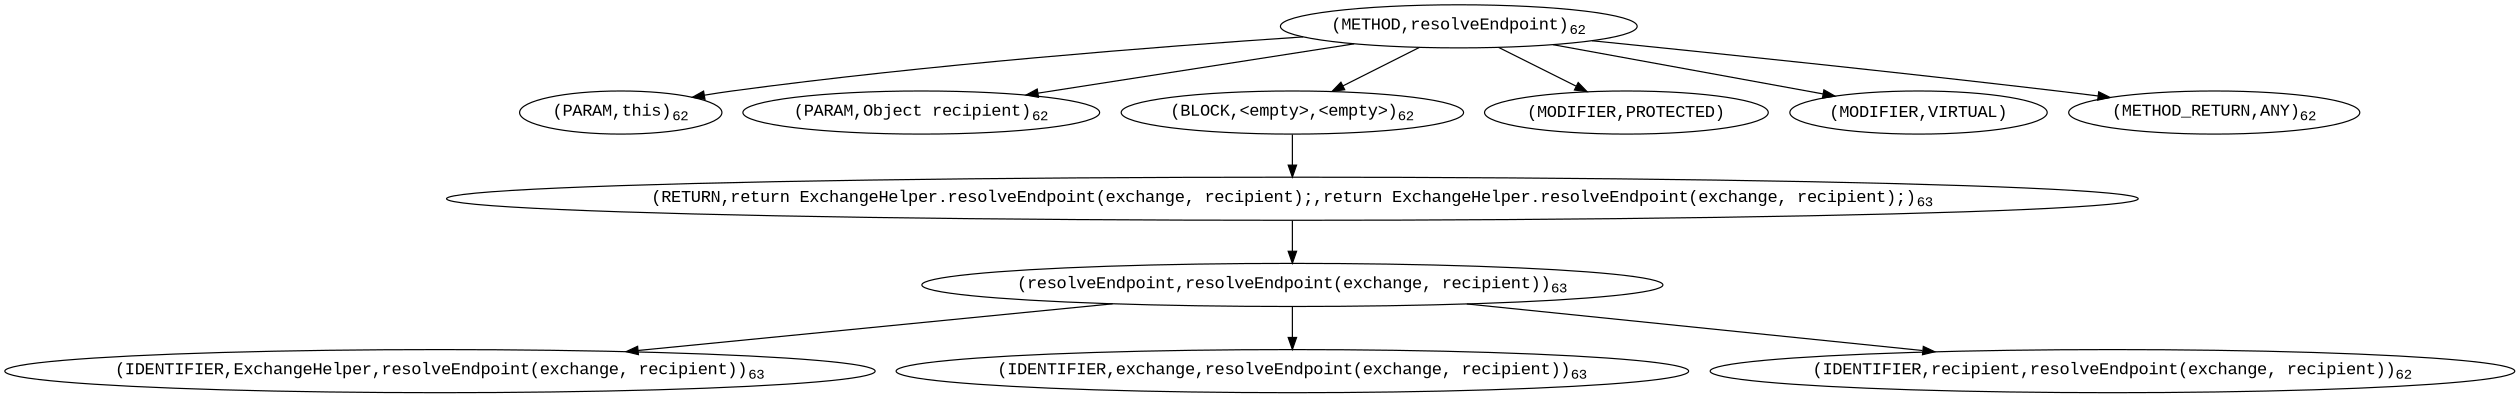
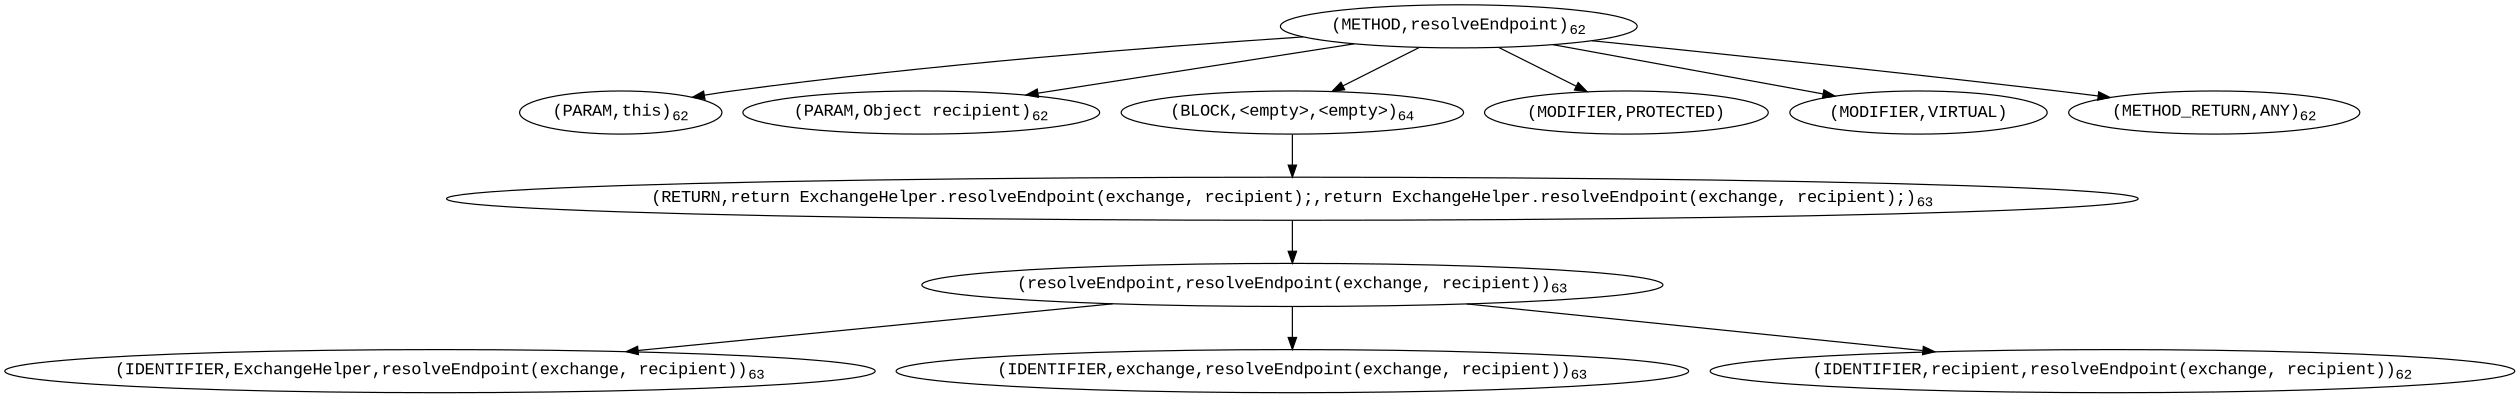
node "(BLOCK,<empty>,<empty>)": text "62" -> "64"
